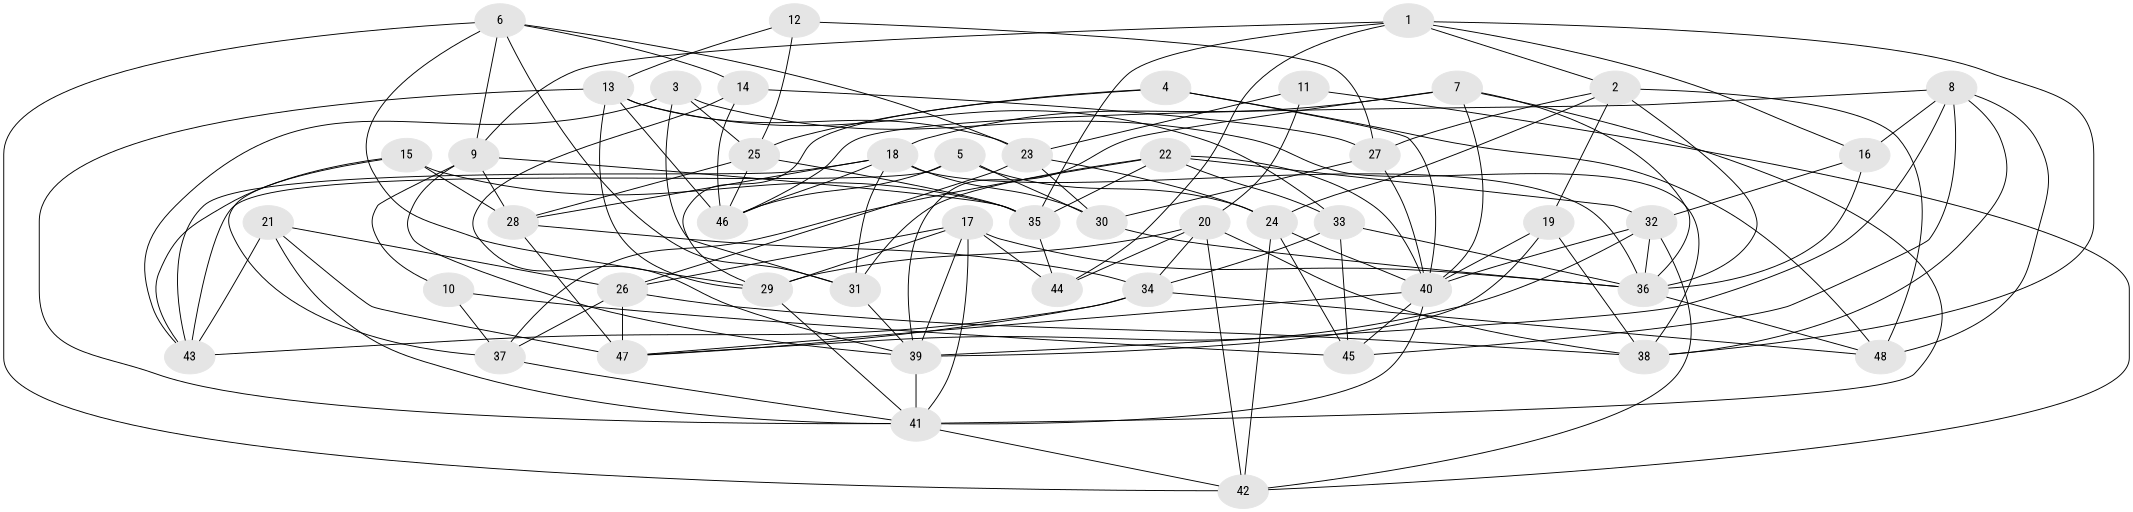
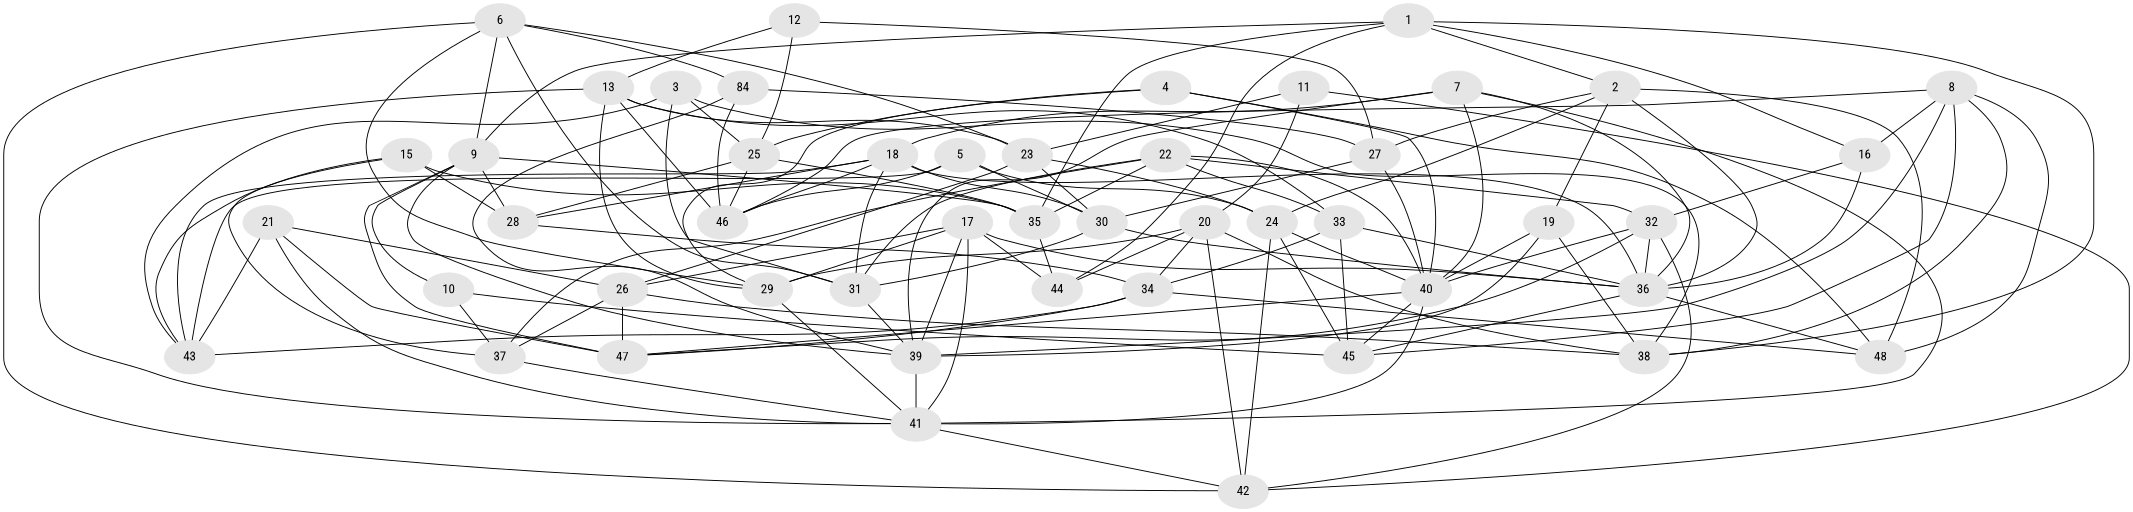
node "14": label "14" -> "84"
edge "30" -- "31": added
edge "28" -- "47": now "9" -- "47"
edge "36" -- "45": added
